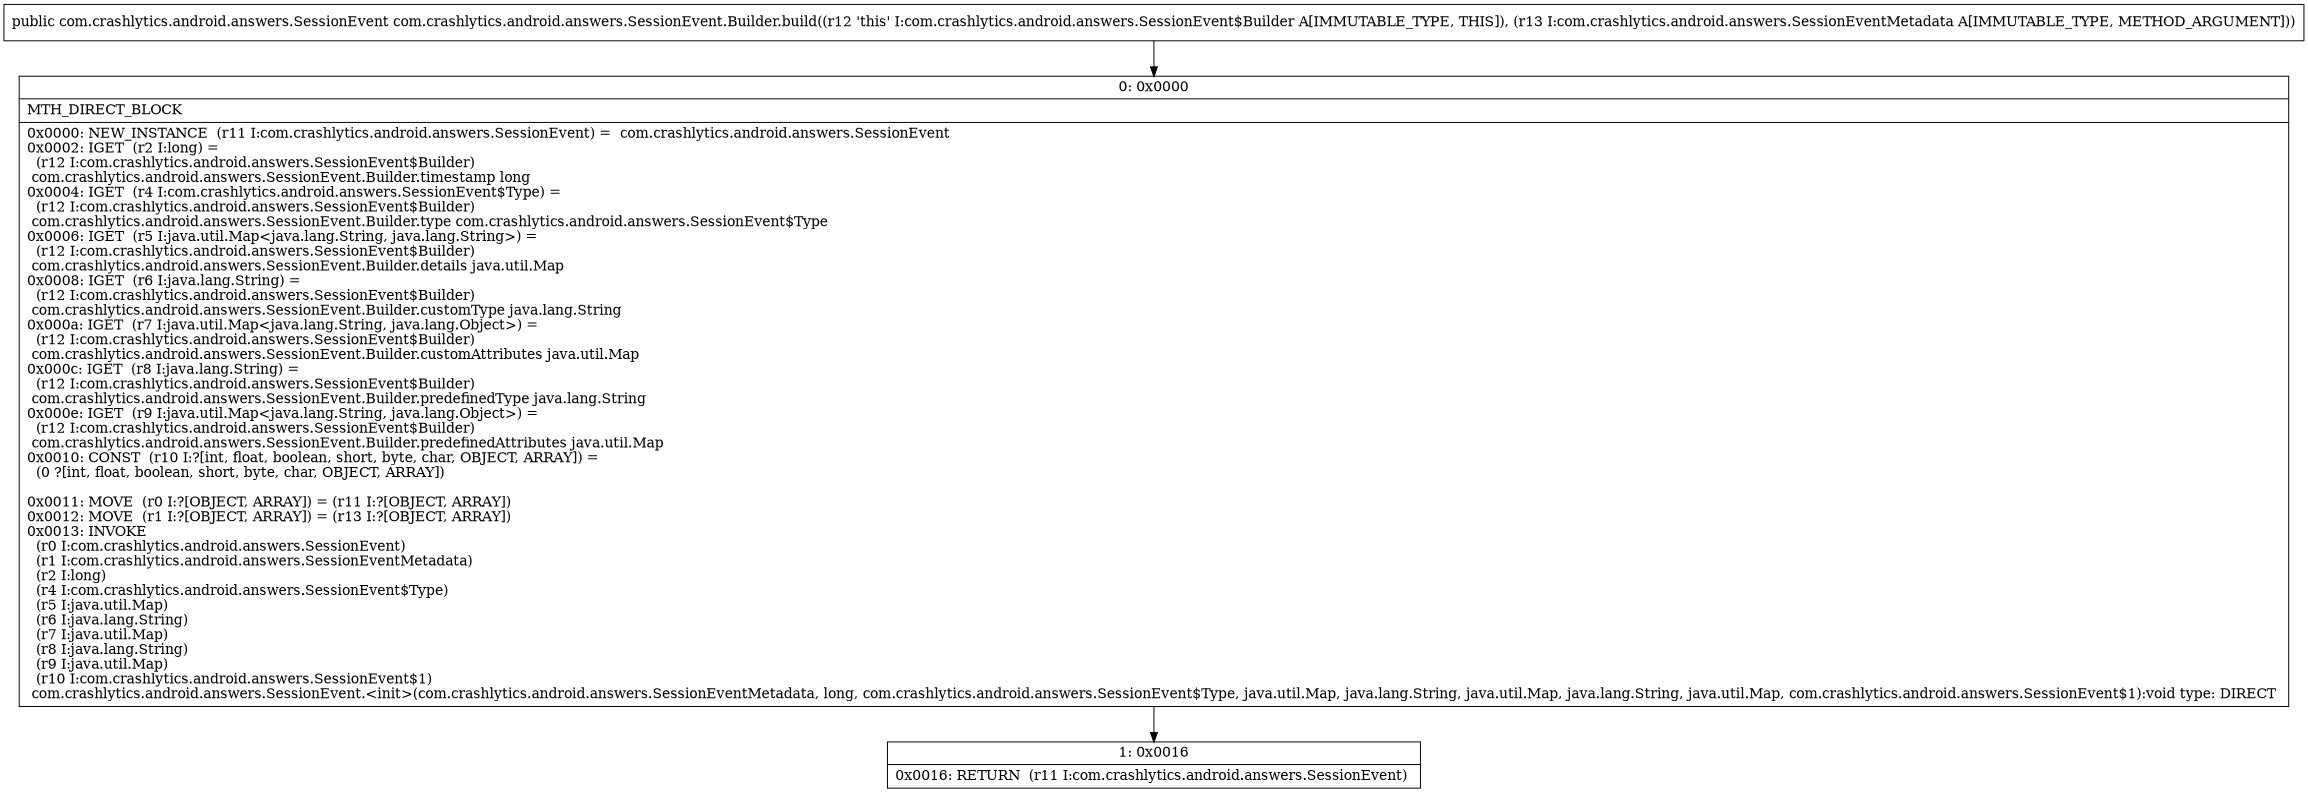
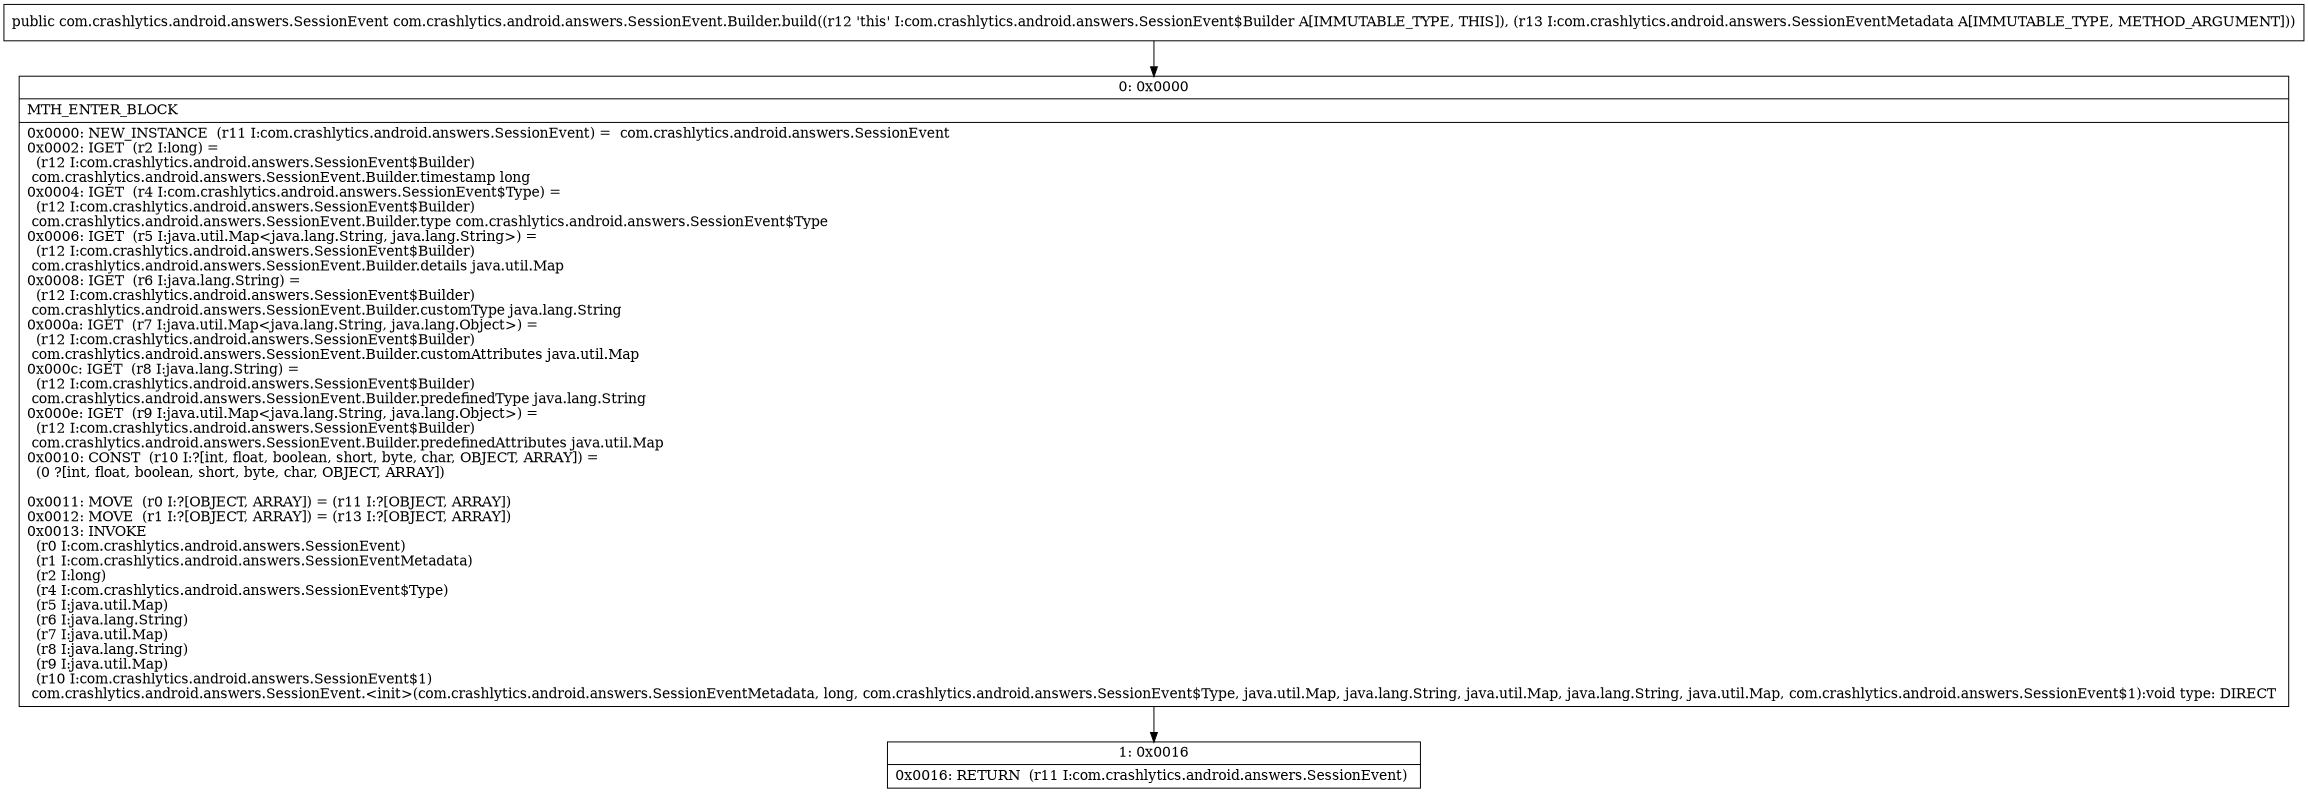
node "0: 0x0000": text "MTH_DIRECT_BLOCK" -> "MTH_ENTER_BLOCK"
